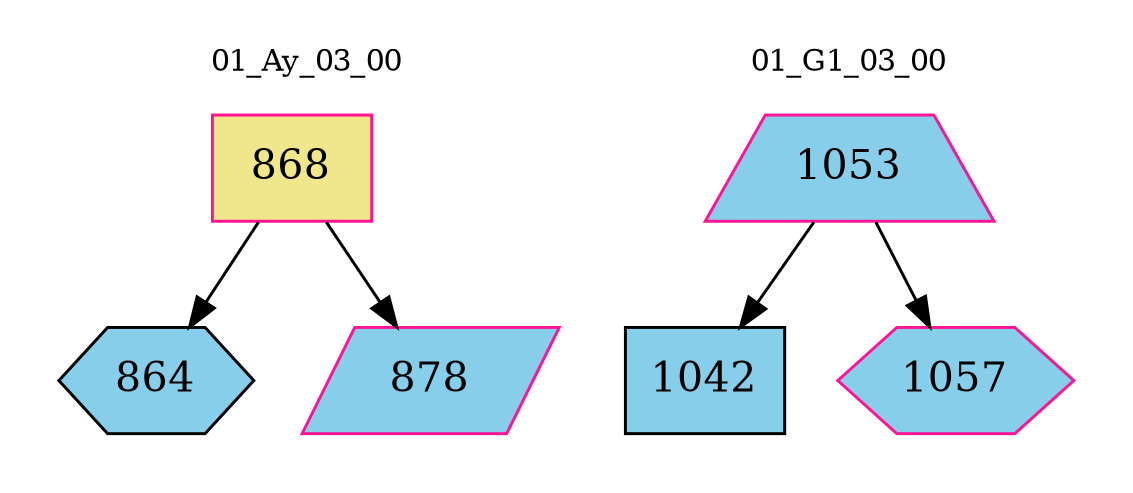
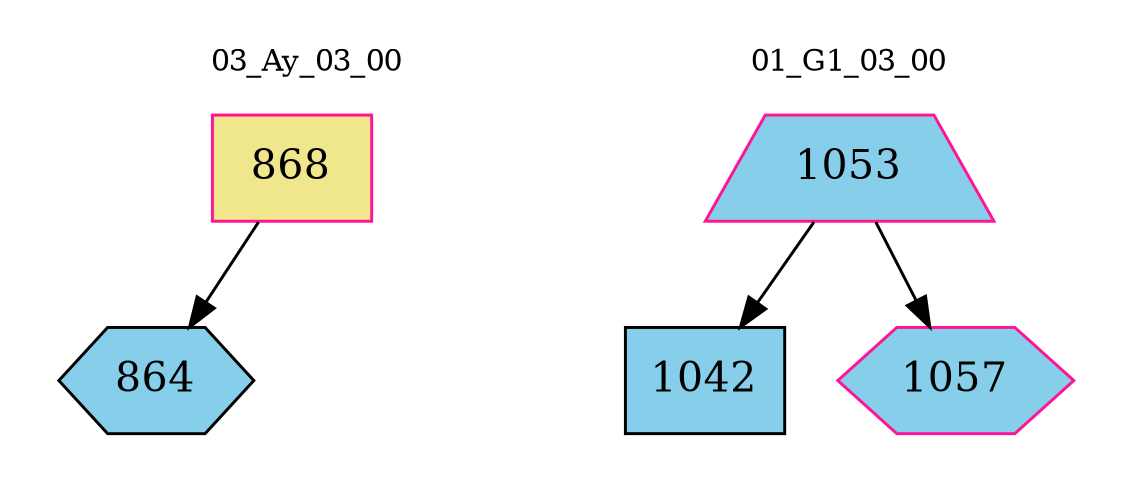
cluster "01_Ay_03_00": label "01_Ay_03_00" -> "03_Ay_03_00"
node "878": removed
